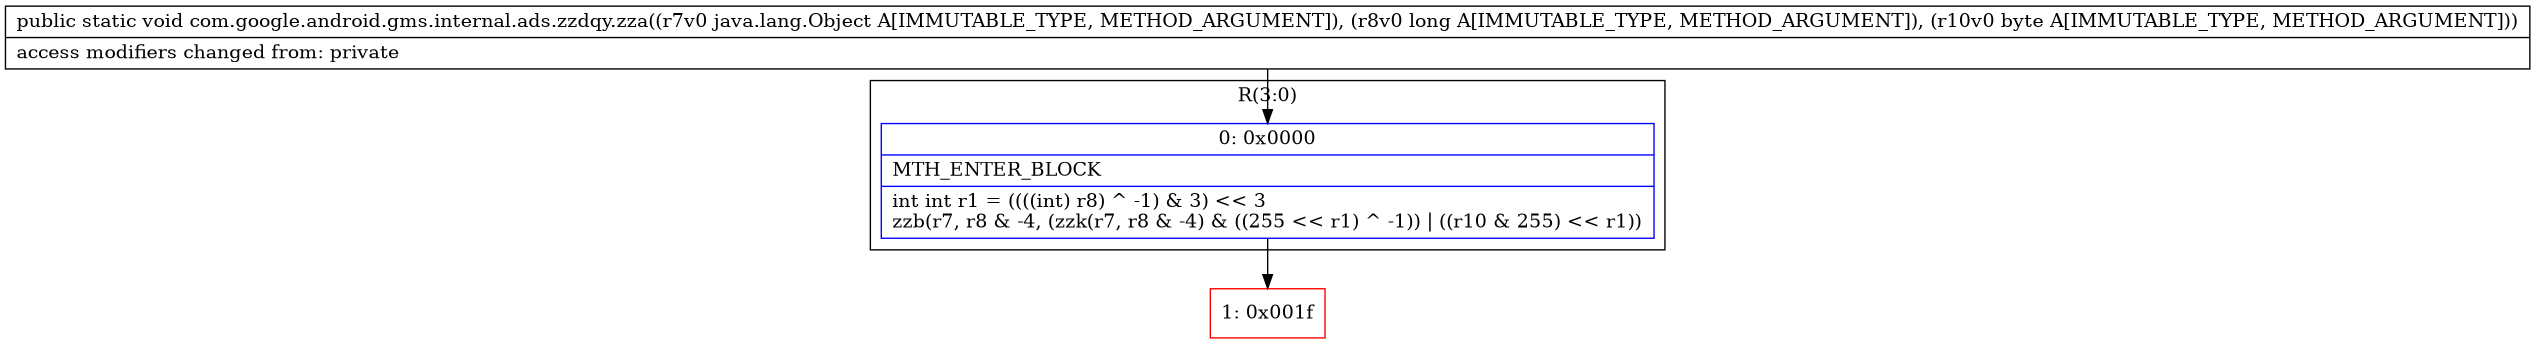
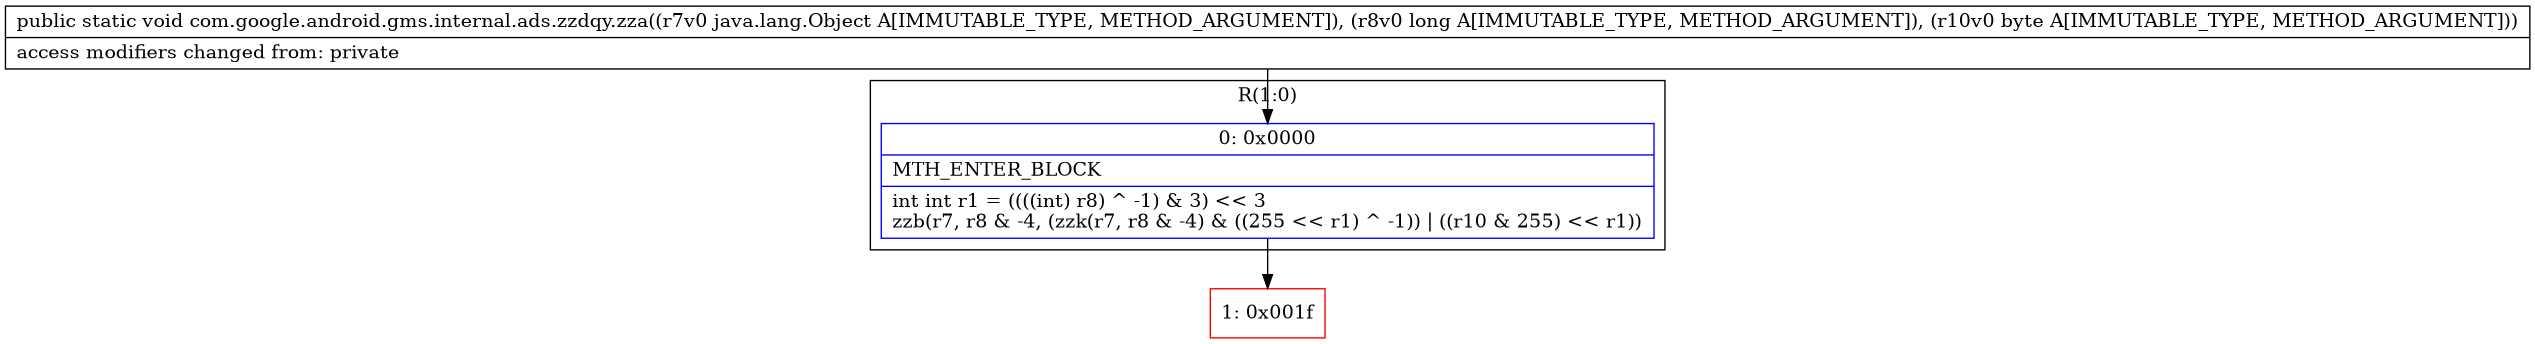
cluster "R(3:0)": label "R(3:0)" -> "R(1:0)"
